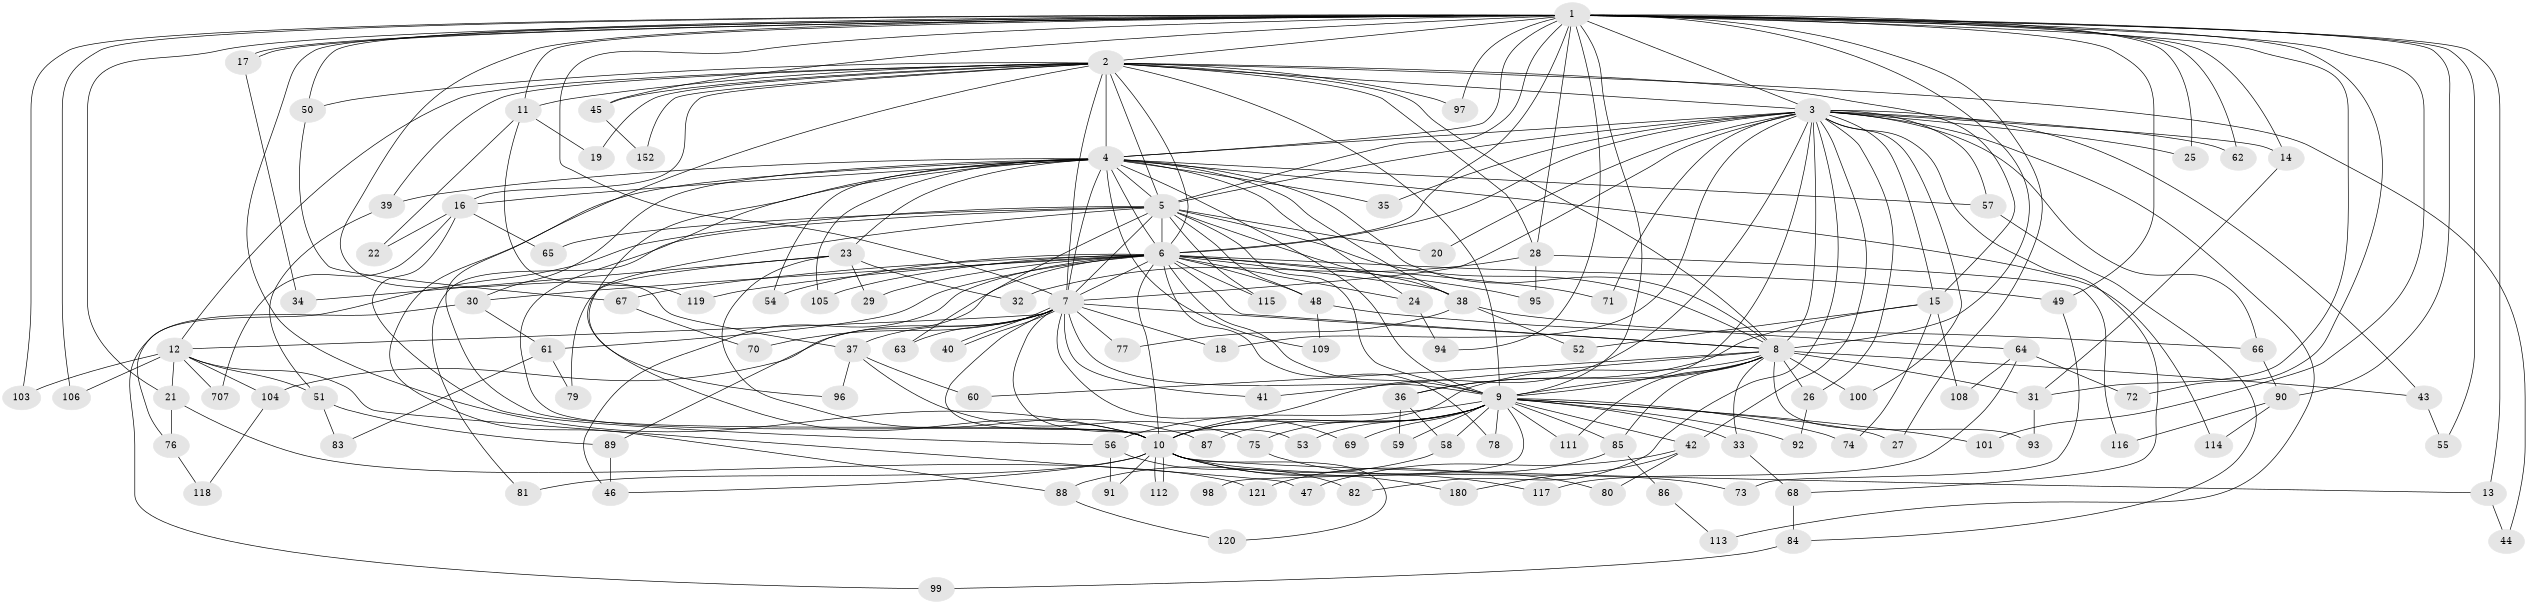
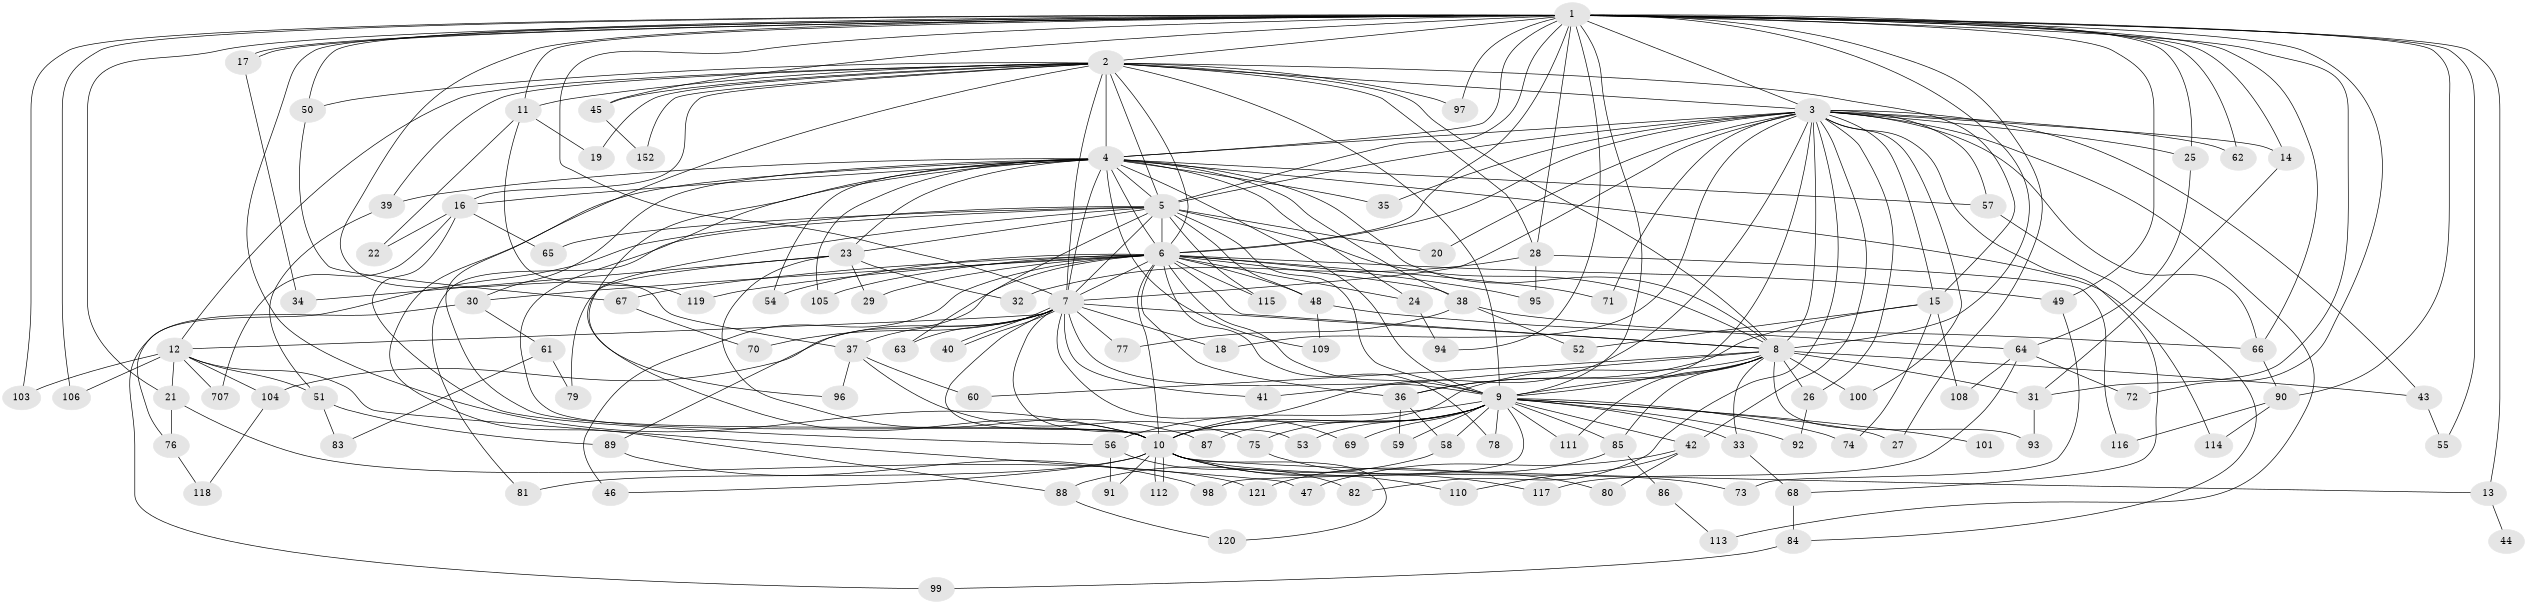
edge "1" -- "101": now "1" -- "66"
edge "2" -- "44": removed
edge "5" -- "38": now "5" -- "23"
edge "25" -- "64": added
edge "6" -- "61": now "6" -- "36"
edge "89" -- "46": now "89" -- "98"
node "180": label "180" -> "110"
